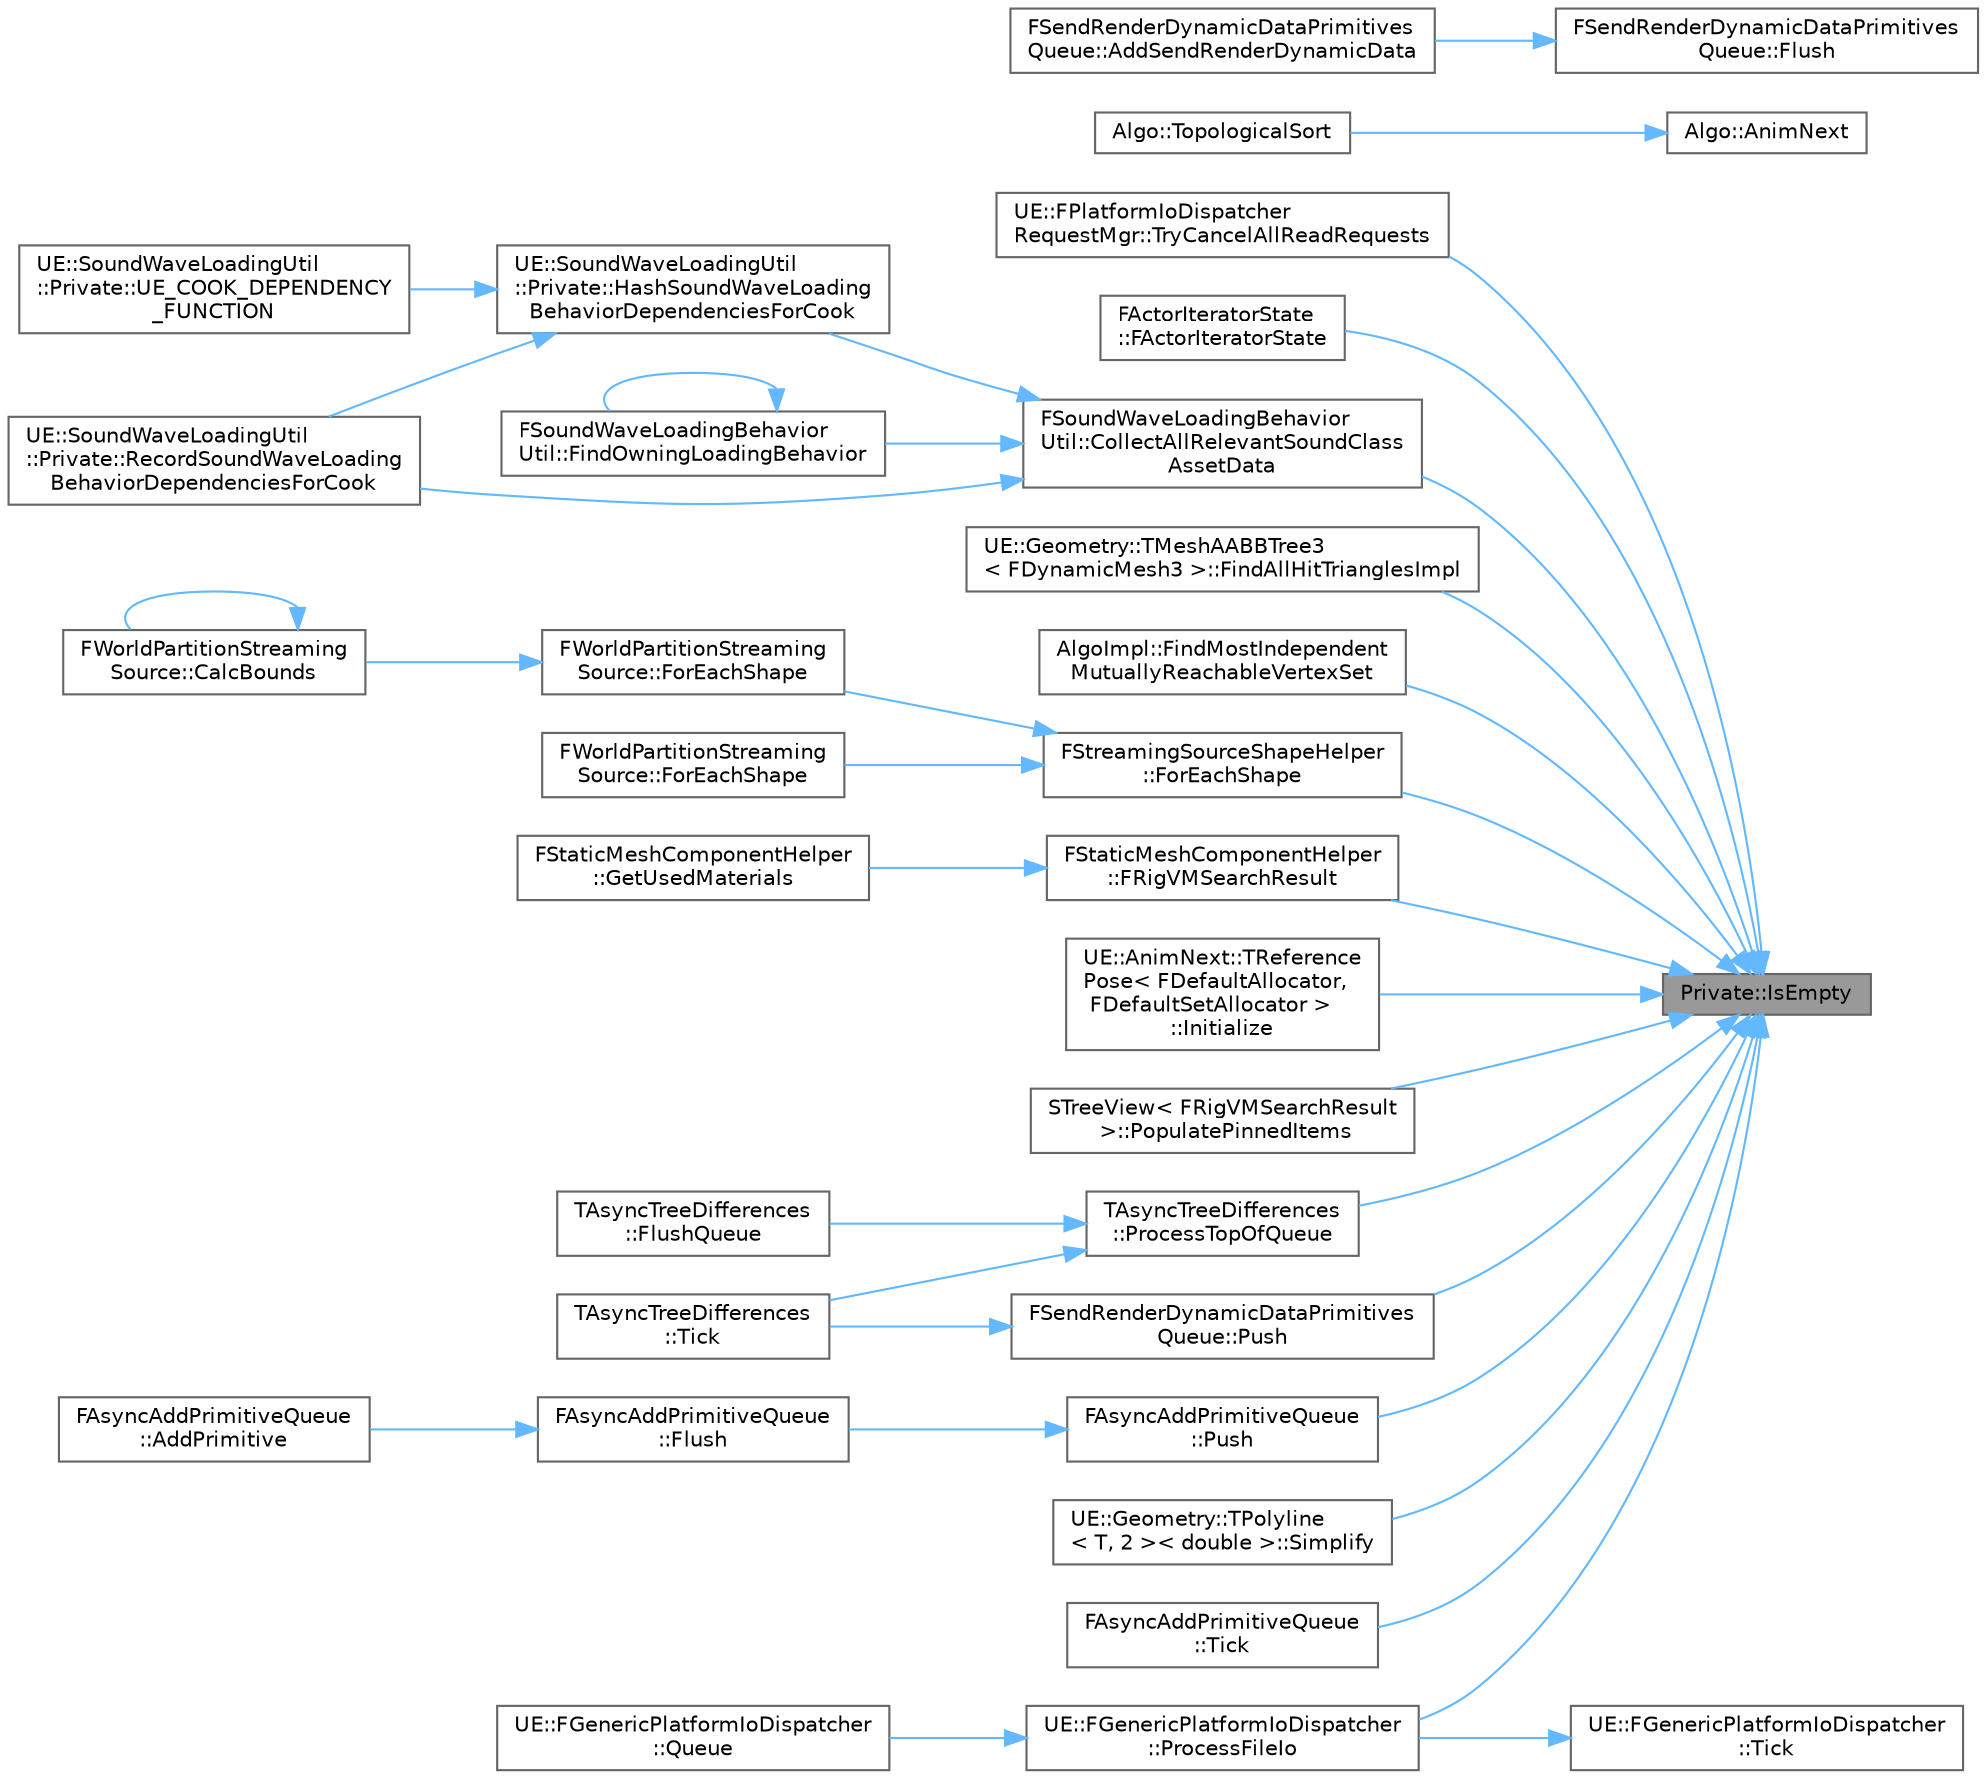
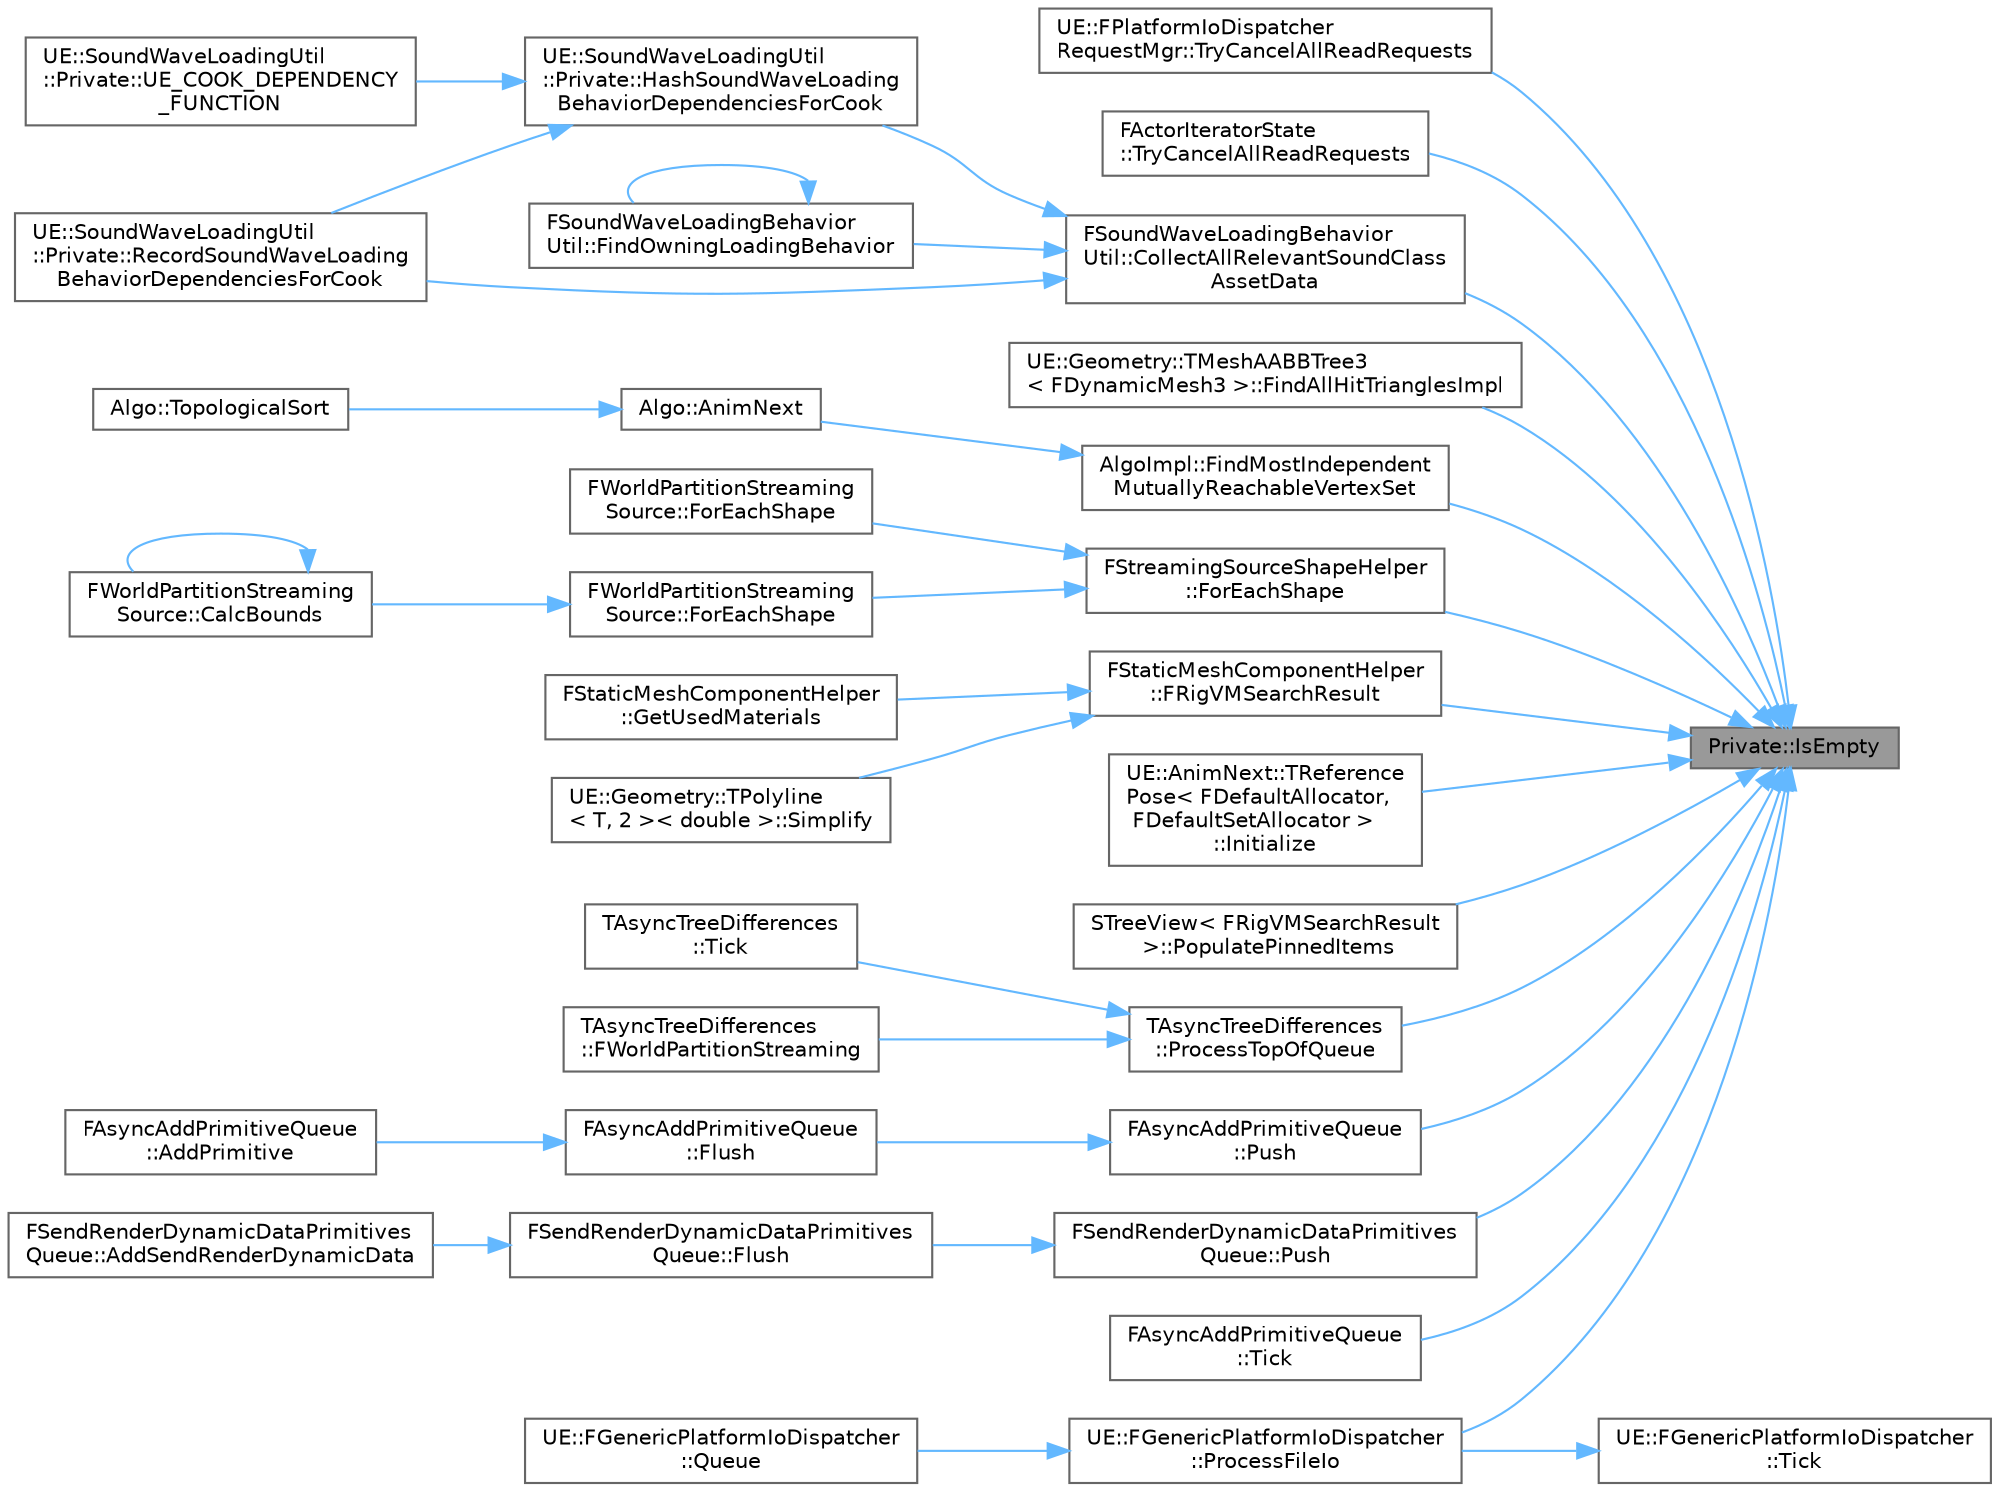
node "FActorIteratorState ::FActorIteratorState": label "FActorIteratorState ::FActorIteratorState" -> "FActorIteratorState ::TryCancelAllReadRequests"
edge "Algo::AnimNext" -> "AlgoImpl::FindMostIndependent MutuallyReachableVertexSet": added
node "TAsyncTreeDifferences ::FlushQueue": label "TAsyncTreeDifferences ::FlushQueue" -> "TAsyncTreeDifferences ::FWorldPartitionStreaming"
edge "UE::Geometry::TPolyline < T, 2 >< double >::Simplify" -> "Private::IsEmpty": now "UE::Geometry::TPolyline < T, 2 >< double >::Simplify" -> "FStaticMeshComponentHelper ::FRigVMSearchResult"
edge "TAsyncTreeDifferences ::Tick" -> "FSendRenderDynamicDataPrimitives Queue::Push": now "FSendRenderDynamicDataPrimitives Queue::Flush" -> "FSendRenderDynamicDataPrimitives Queue::Push"
